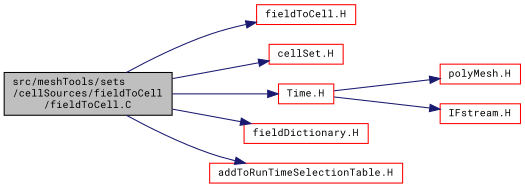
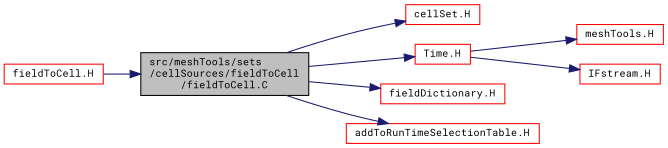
edge "src/meshTools/sets /cellSources/fieldToCell /fieldToCell.C" -> "fieldToCell.H": reversed
node "polyMesh.H": label "polyMesh.H" -> "meshTools.H"
